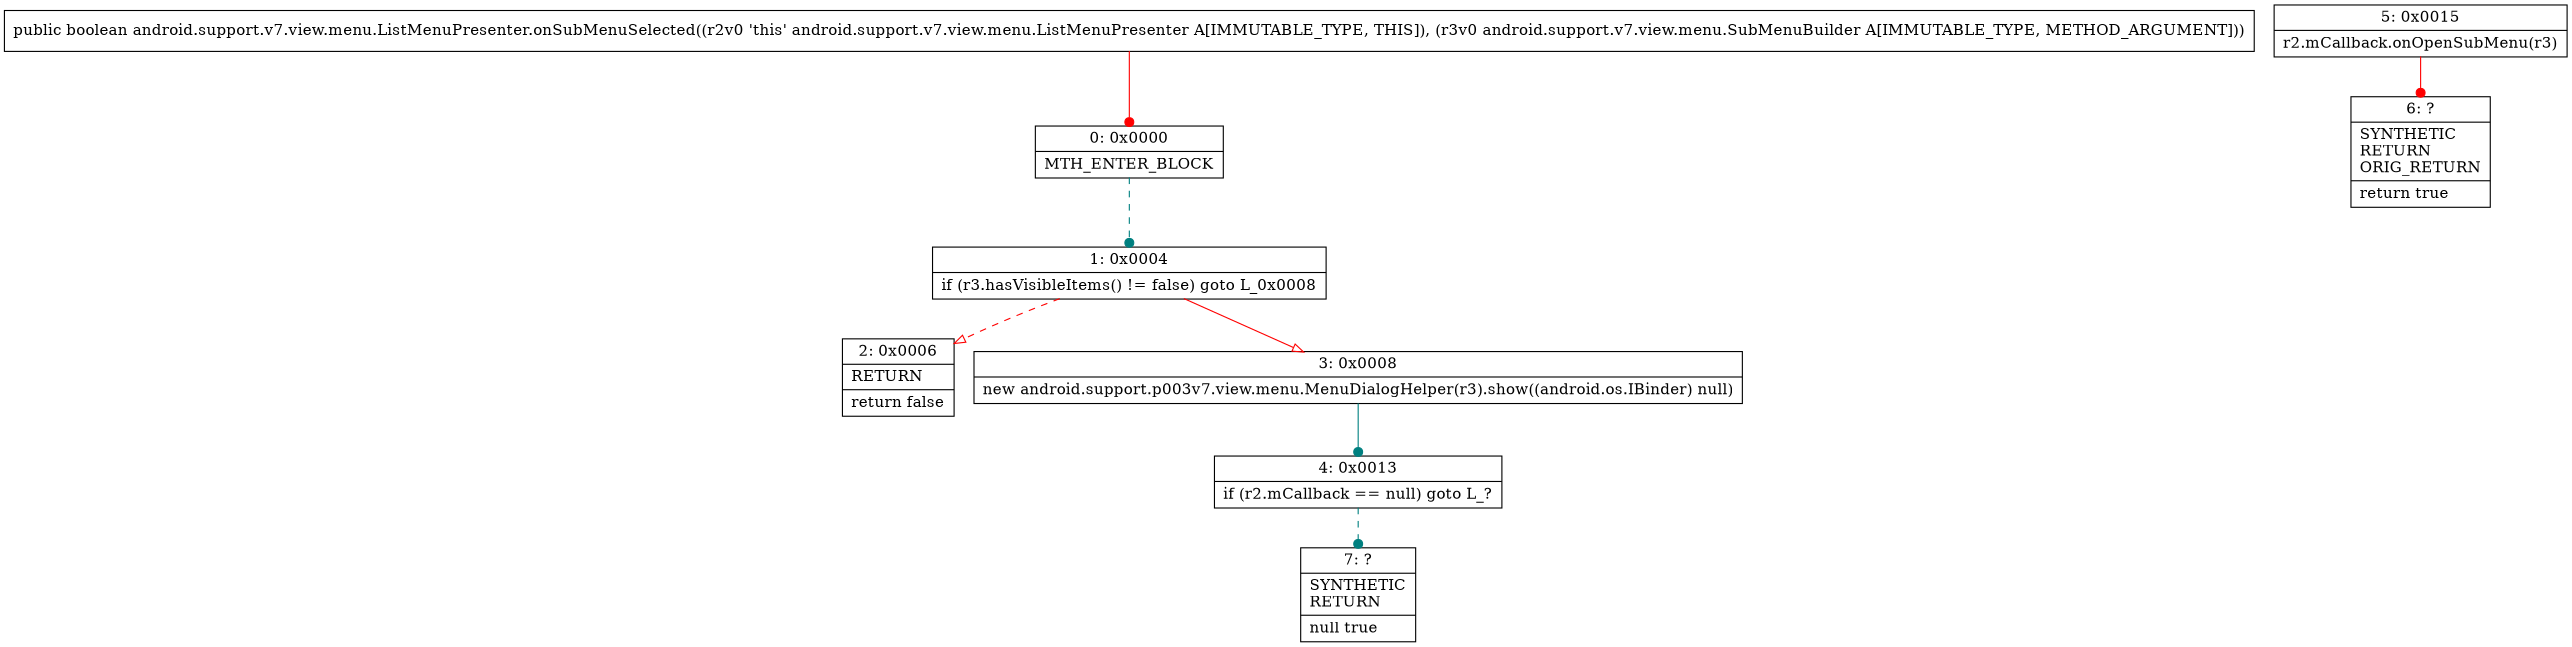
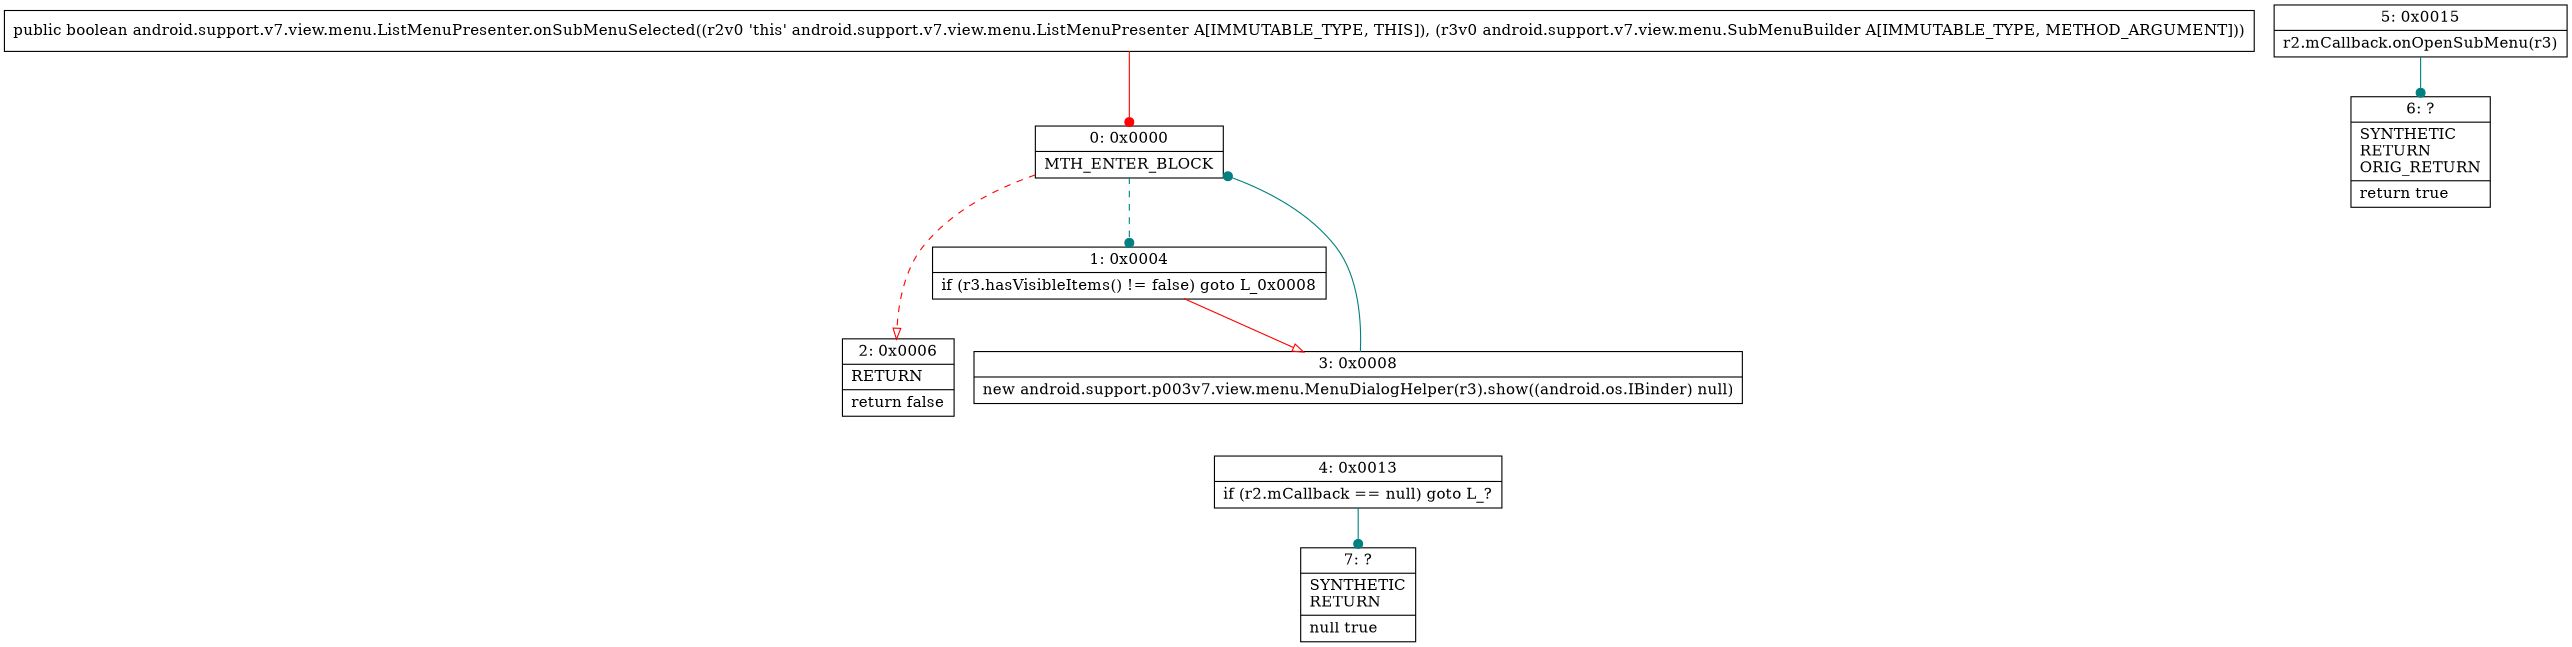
edge "5: 0x0015" -> "6: ?": color red -> teal
edge "1: 0x0004" -> "2: 0x0006": now "0: 0x0000" -> "2: 0x0006"
edge "3: 0x0008" -> "4: 0x0013": now "3: 0x0008" -> "0: 0x0000"
edge "4: 0x0013" -> "7: ?": style dashed -> solid
